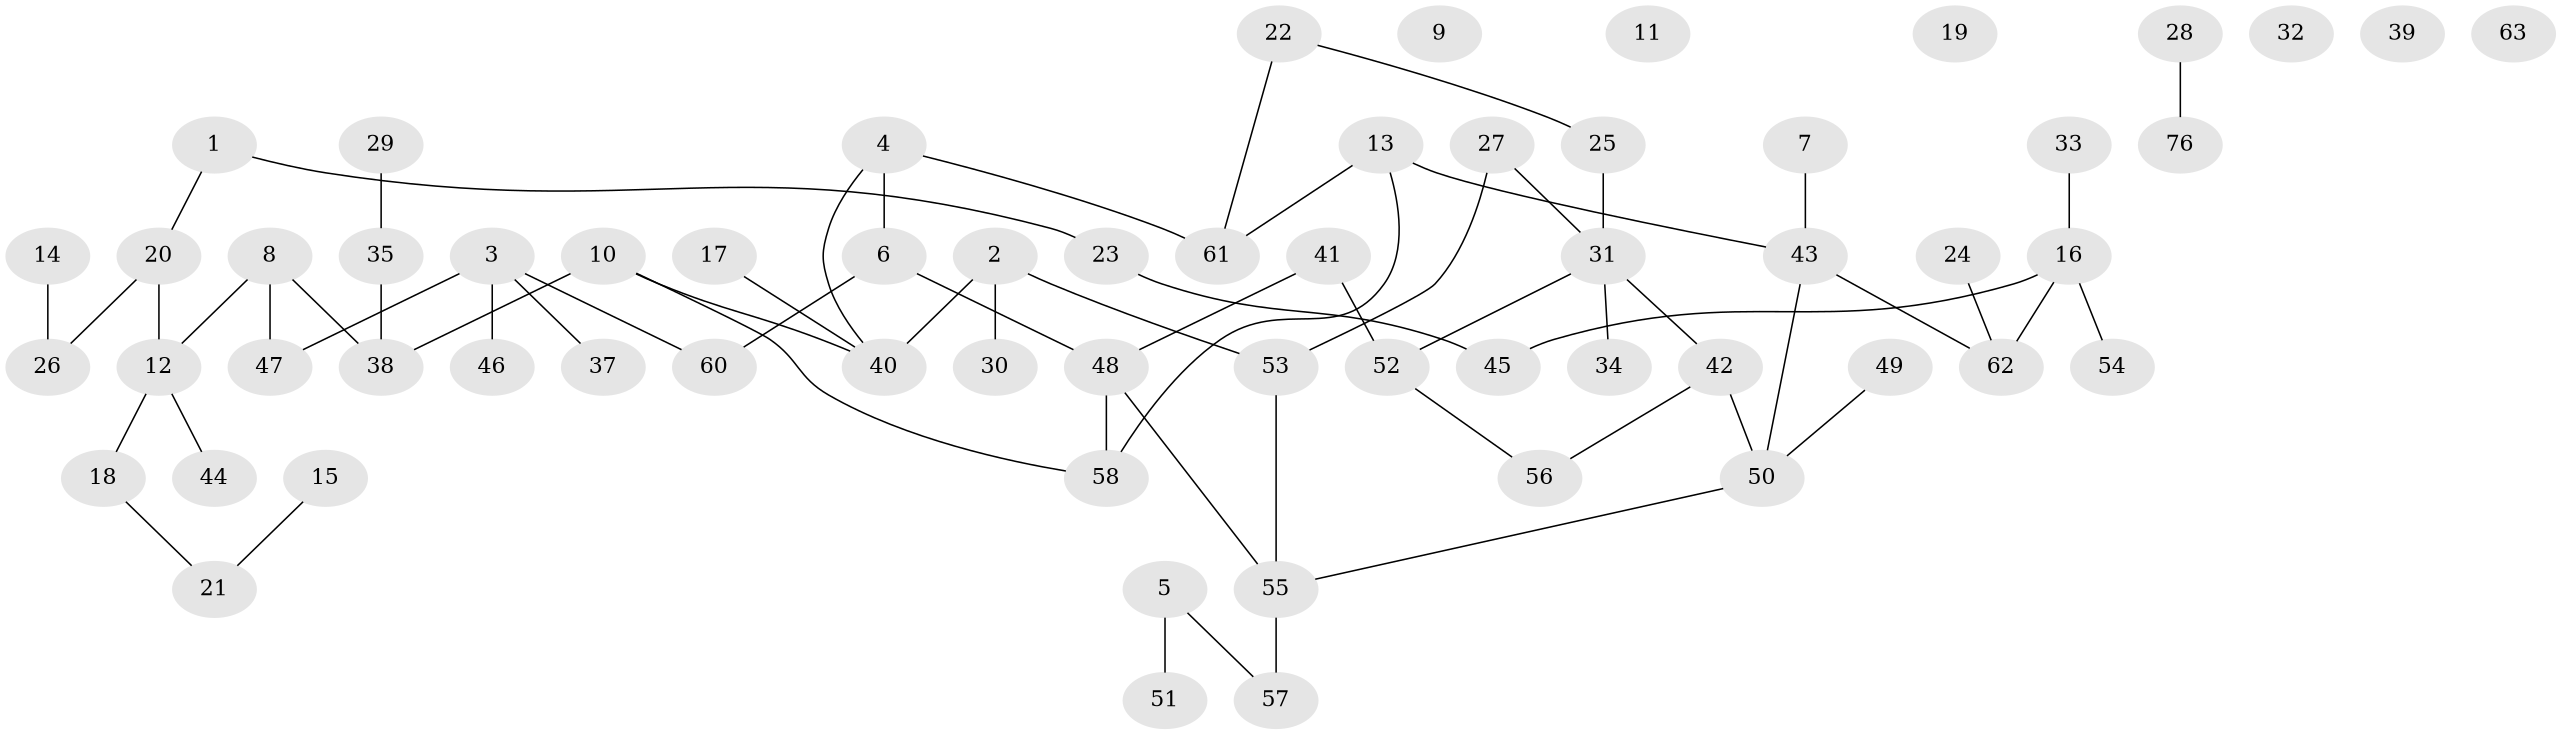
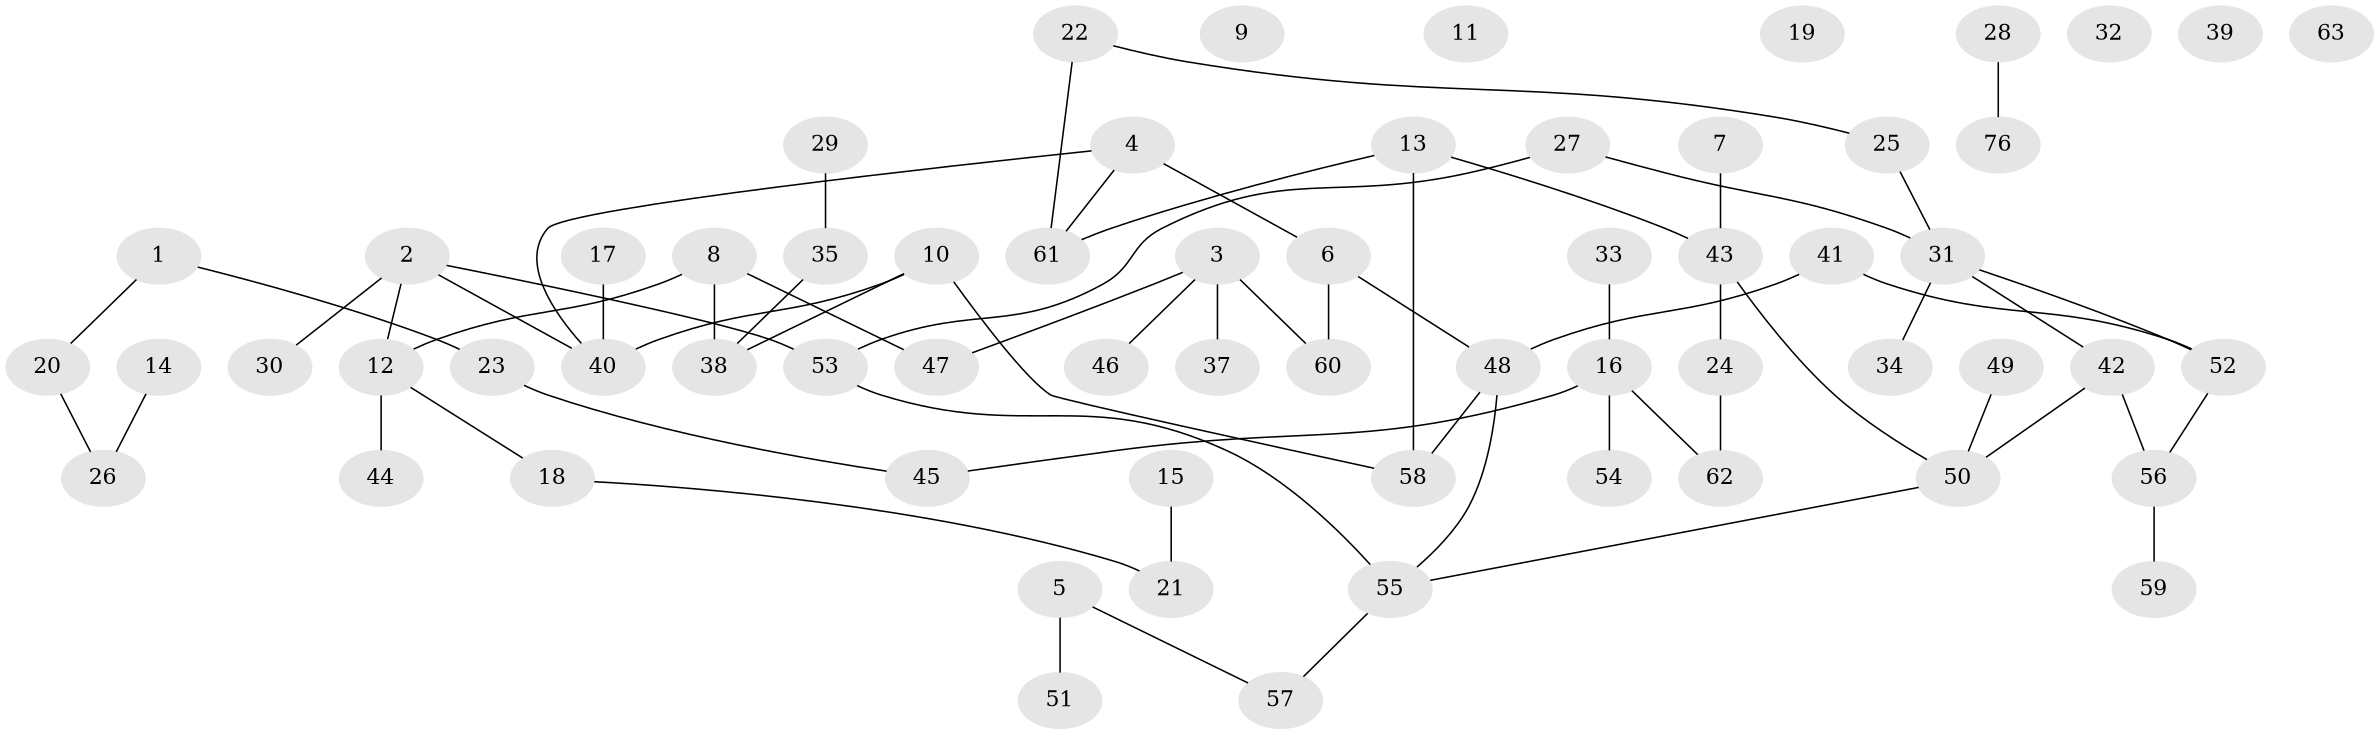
edge "20" -- "12": now "2" -- "12"
edge "43" -- "62": now "43" -- "24"
node "59": added
